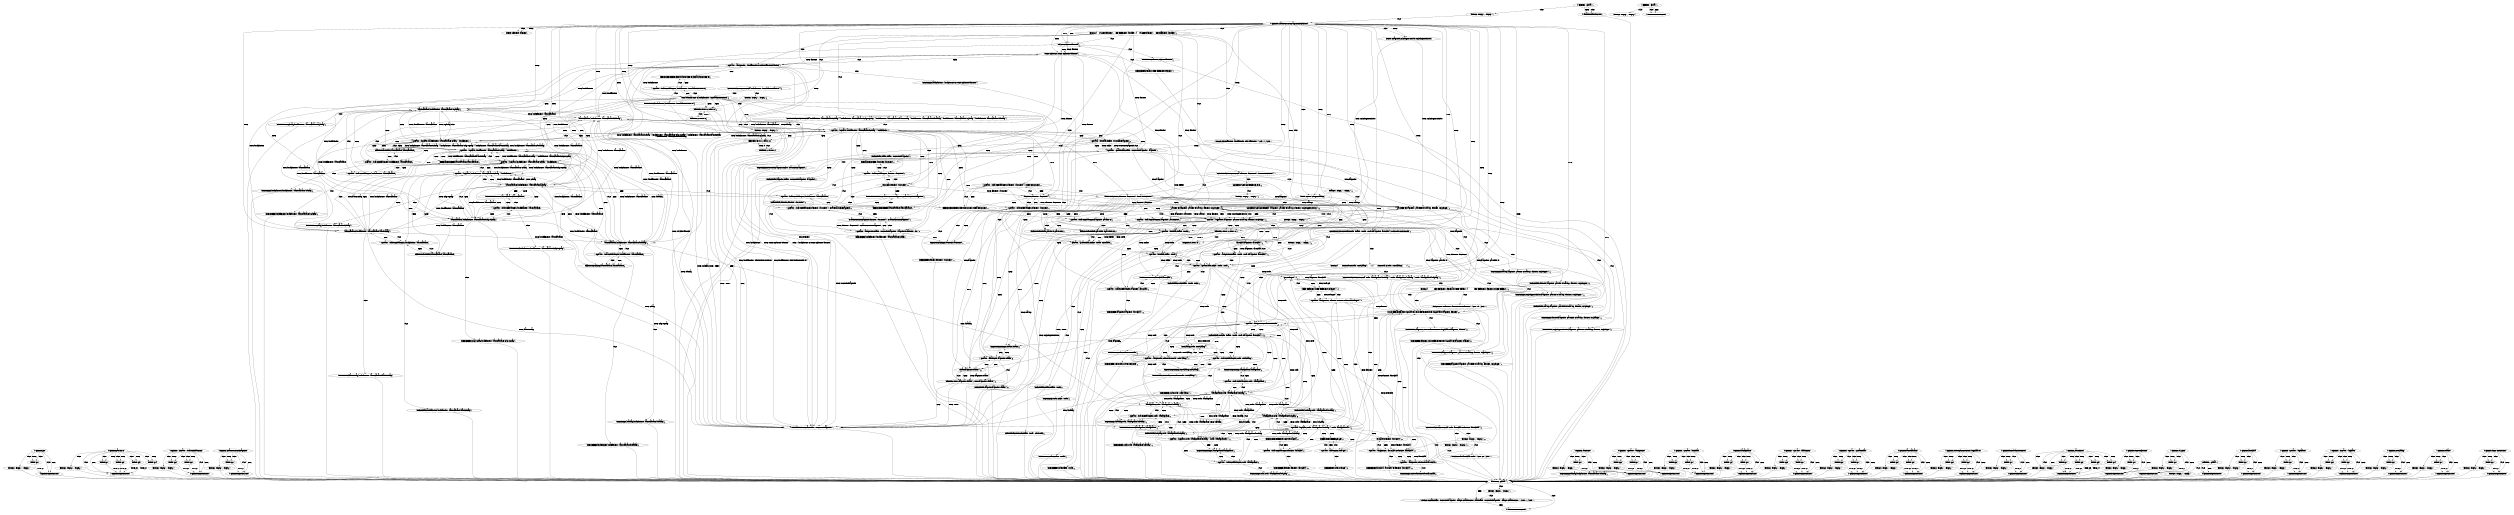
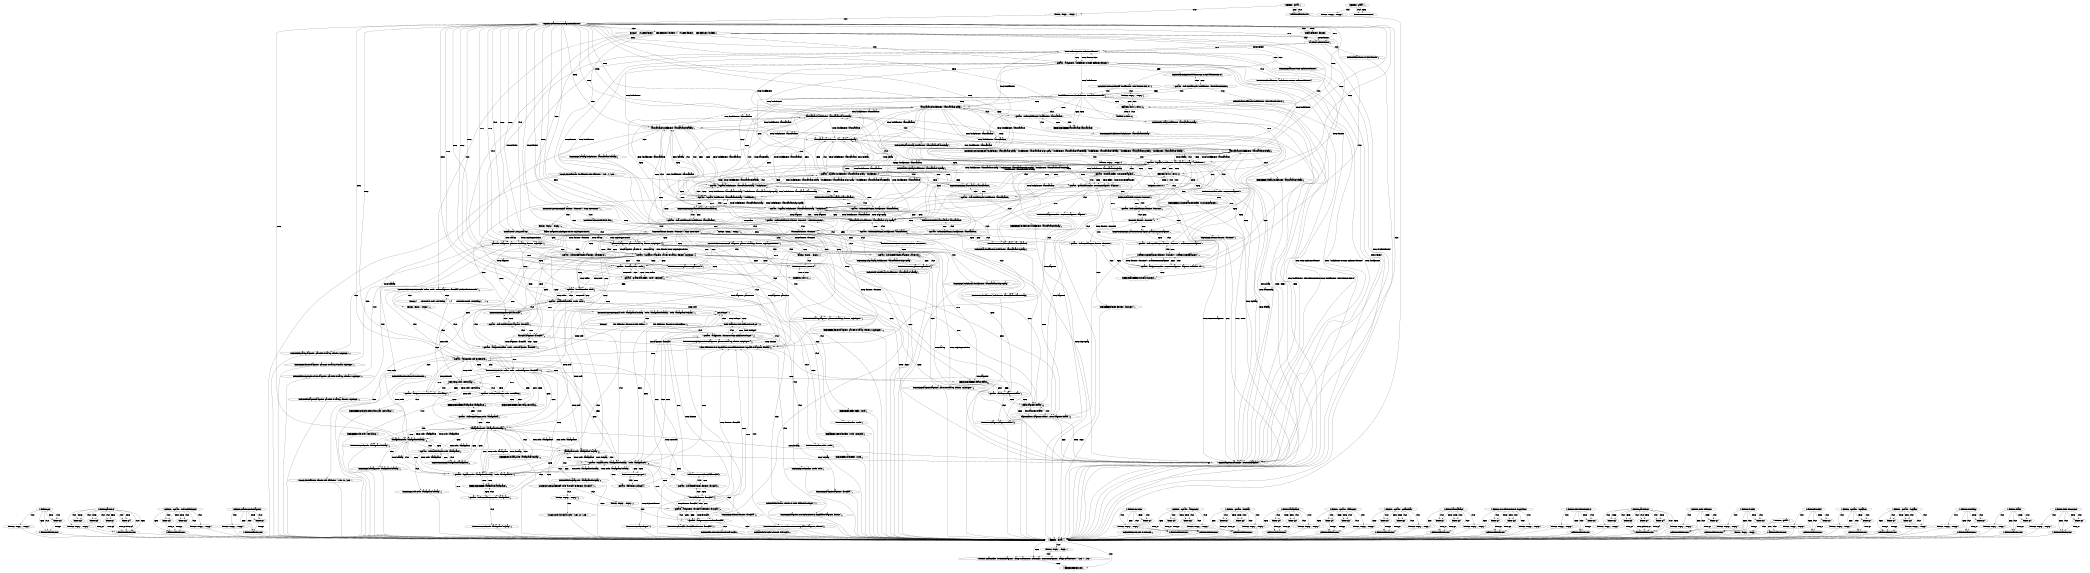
edge "(<operator>.greaterThan,RefPtr<DocumentFragment> fragment)" -> "(ASSERT,ASSERT(element))": now "(PARAM,Element* element)" -> "(ASSERT,ASSERT(element))"
edge "(ieForbidsInsertHTML,htmlElement->ieForbidsInsertHTML())" -> "(hasLocalName,htmlElement->hasLocalName(styleTag))": now "(ieForbidsInsertHTML,htmlElement->ieForbidsInsertHTML())" -> "(hasLocalName,htmlElement->hasLocalName(colTag))"
edge "(hasLocalName,htmlElement->hasLocalName(titleTag))" -> "(IDENTIFIER,titleTag,htmlElement->hasLocalName(titleTag))": added, label "AST:"
edge "(<operator>.indirectFieldAccess,fragment->firstChild)" -> "(<operator>.assignment,node = nextNode)": now "(<operator>.indirectFieldAccess,fragment->firstChild)" -> "(firstChild,fragment->firstChild())"
edge "(<operator>.assignment,node = nextNode)" -> "(IDENTIFIER,node,node = nextNode)": removed, label "AST:"
edge "(<operator>.assignment,node = nextNode)" -> "(hasTagName,node->hasTagName(htmlTag))": label "CDG: " -> "DDG: node"
edge "(<operator>.greaterThan,RefPtr<Node> nextNode)" -> "(METHOD_RETURN,PassRefPtr<DocumentFragment>)": now "(PARAM,FragmentScriptingPermission scriptingPermission)" -> "(METHOD_RETURN,PassRefPtr<DocumentFragment>)"
node "(IDENTIFIER,node,node->hasTagName(htmlTag))": added
edge "(<operator>.fieldAccess,node.get)" -> "(IDENTIFIER,node,node.get())": label "AST: " -> "DDG: ASSERT(element)"
edge "(<operator>.indirectFieldAccess,element->firstChild)" -> "(firstChild,element->firstChild())": added, label "CFG:"
node "(IDENTIFIER,element,* element = toHTMLElement(node.get()))": added
node "(IDENTIFIER,firstChild,nextNode = firstChild)": added
